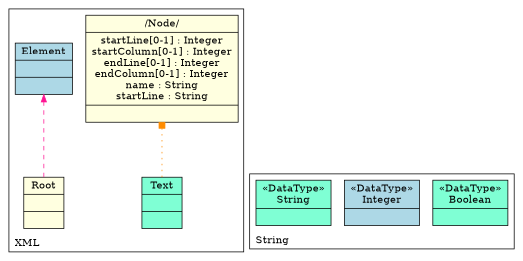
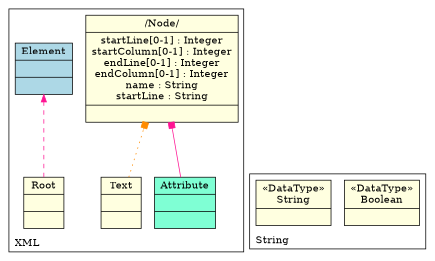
node "Text": fillcolor aquamarine -> lightyellow
node "Attribute": added
node "String": fillcolor aquamarine -> lightyellow
node "Integer": removed
node "Boolean": fillcolor aquamarine -> lightyellow
